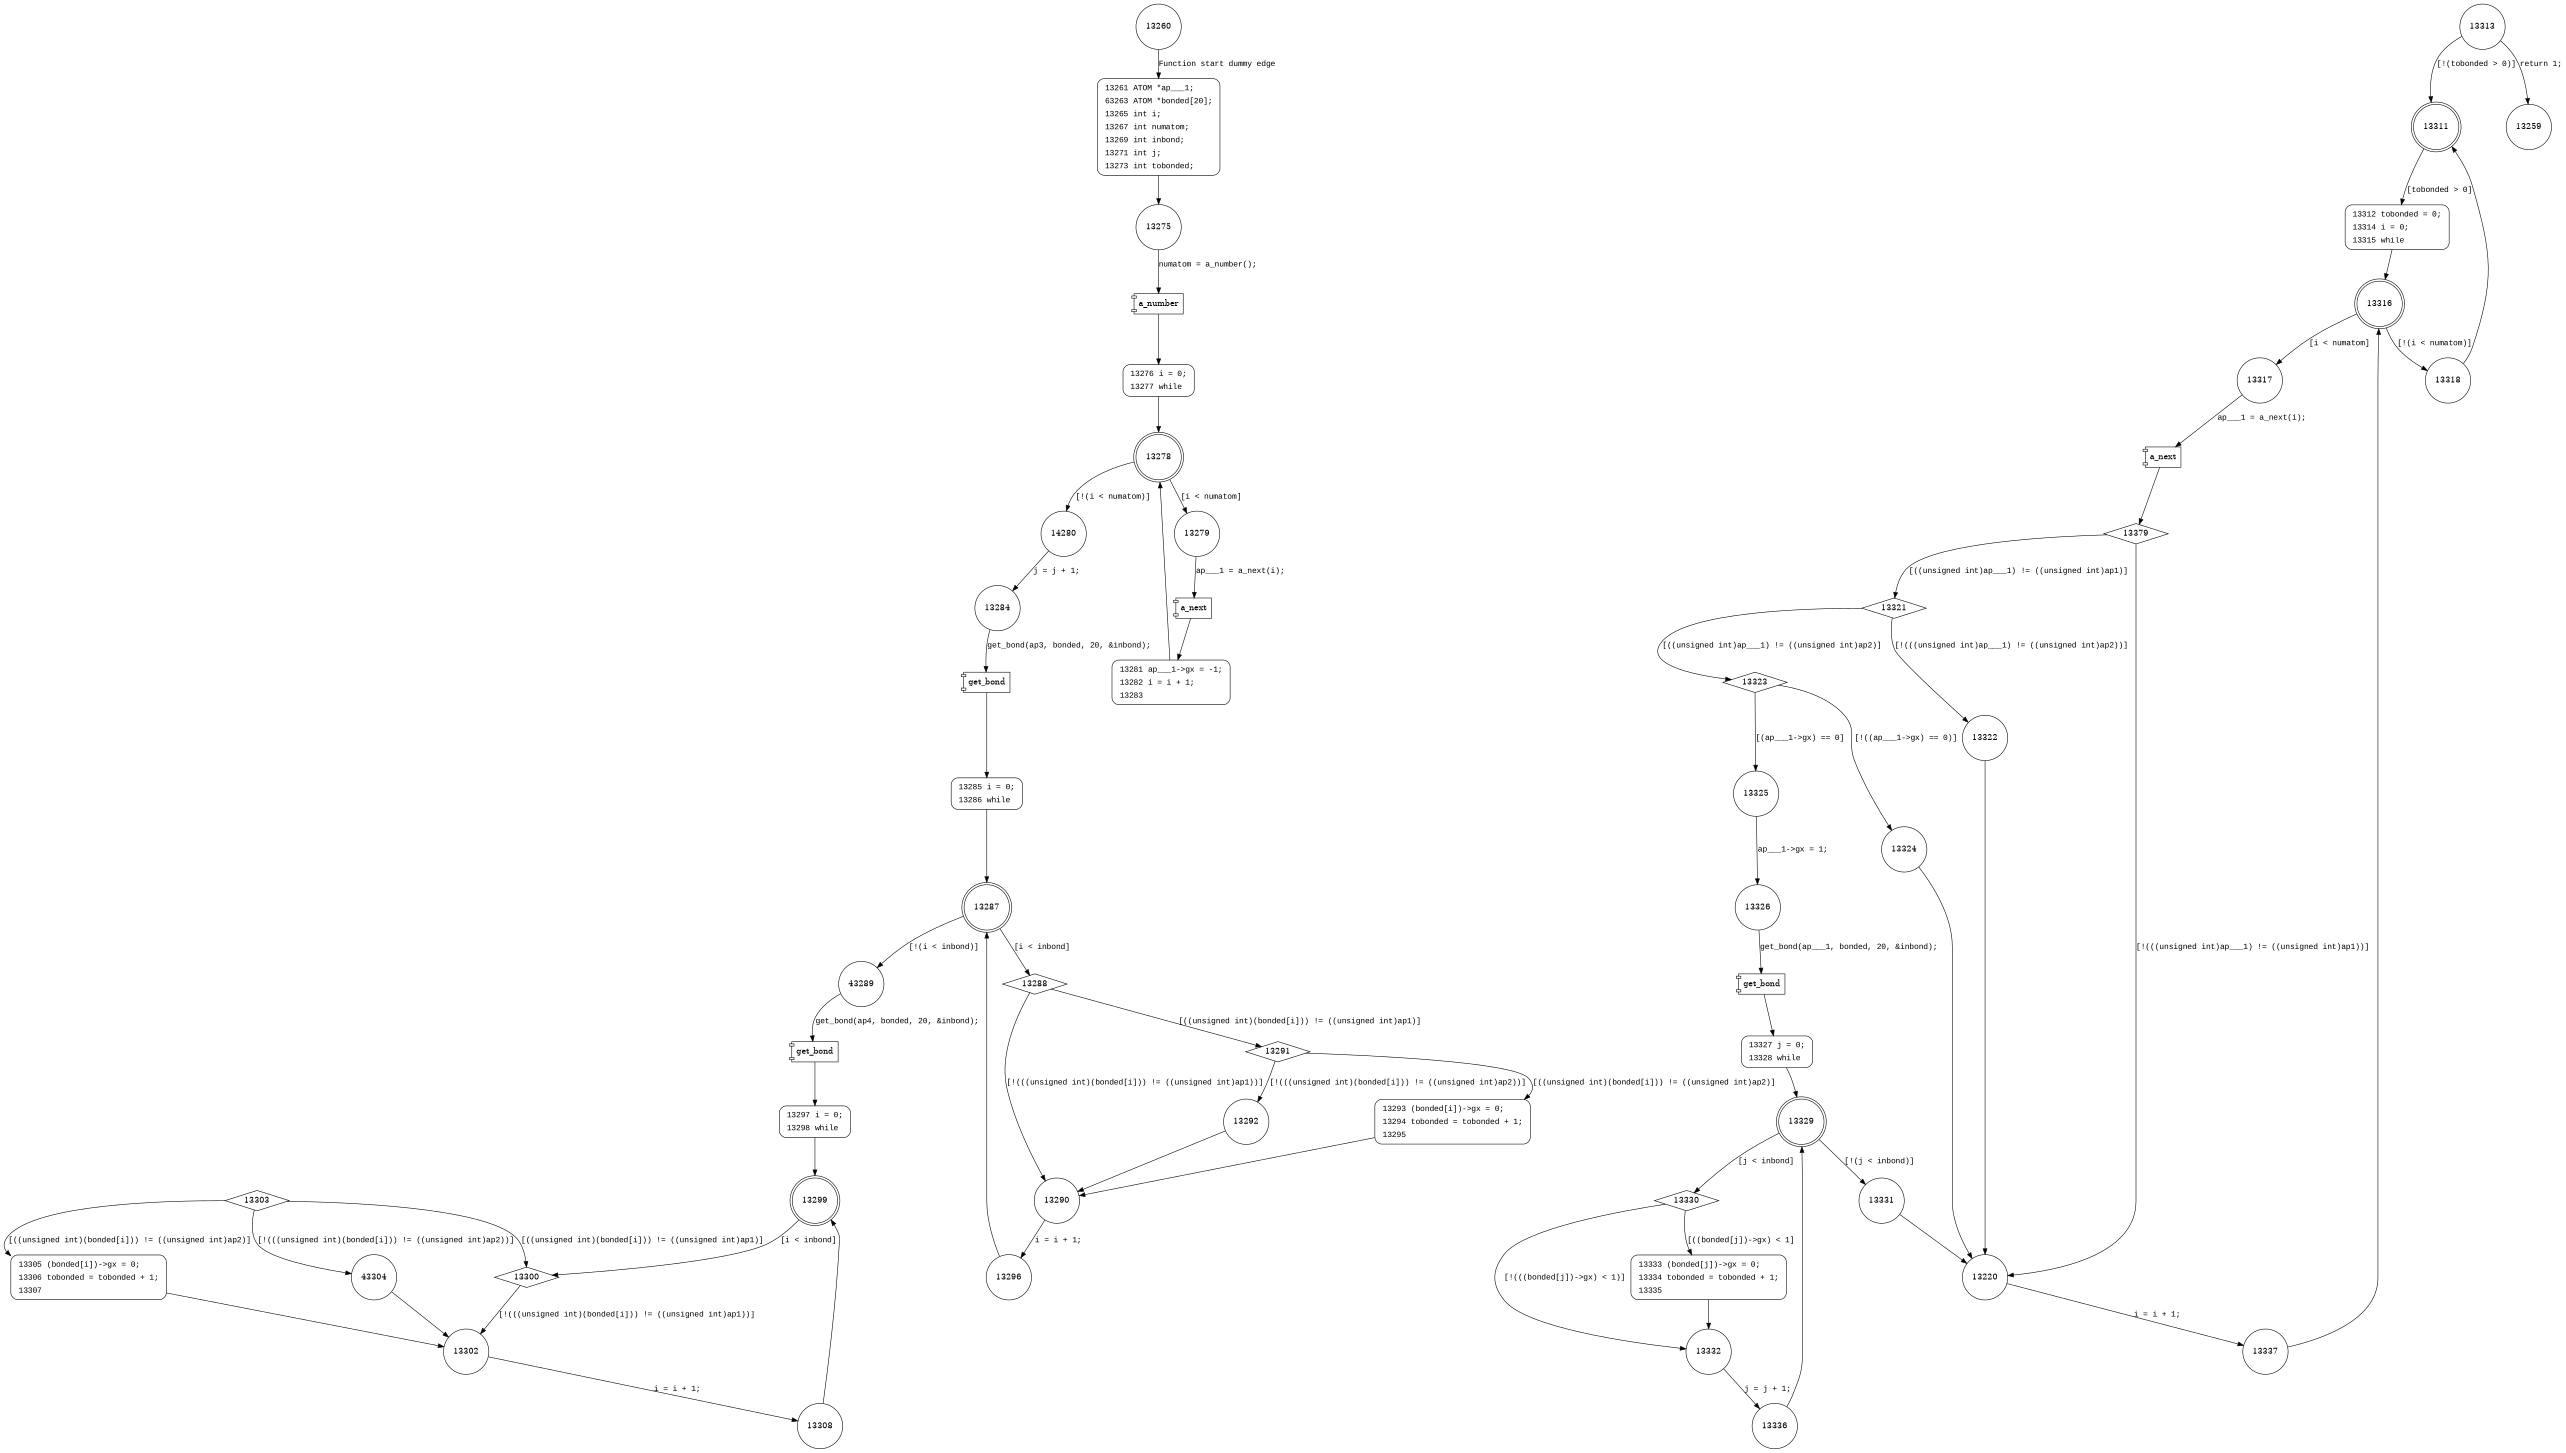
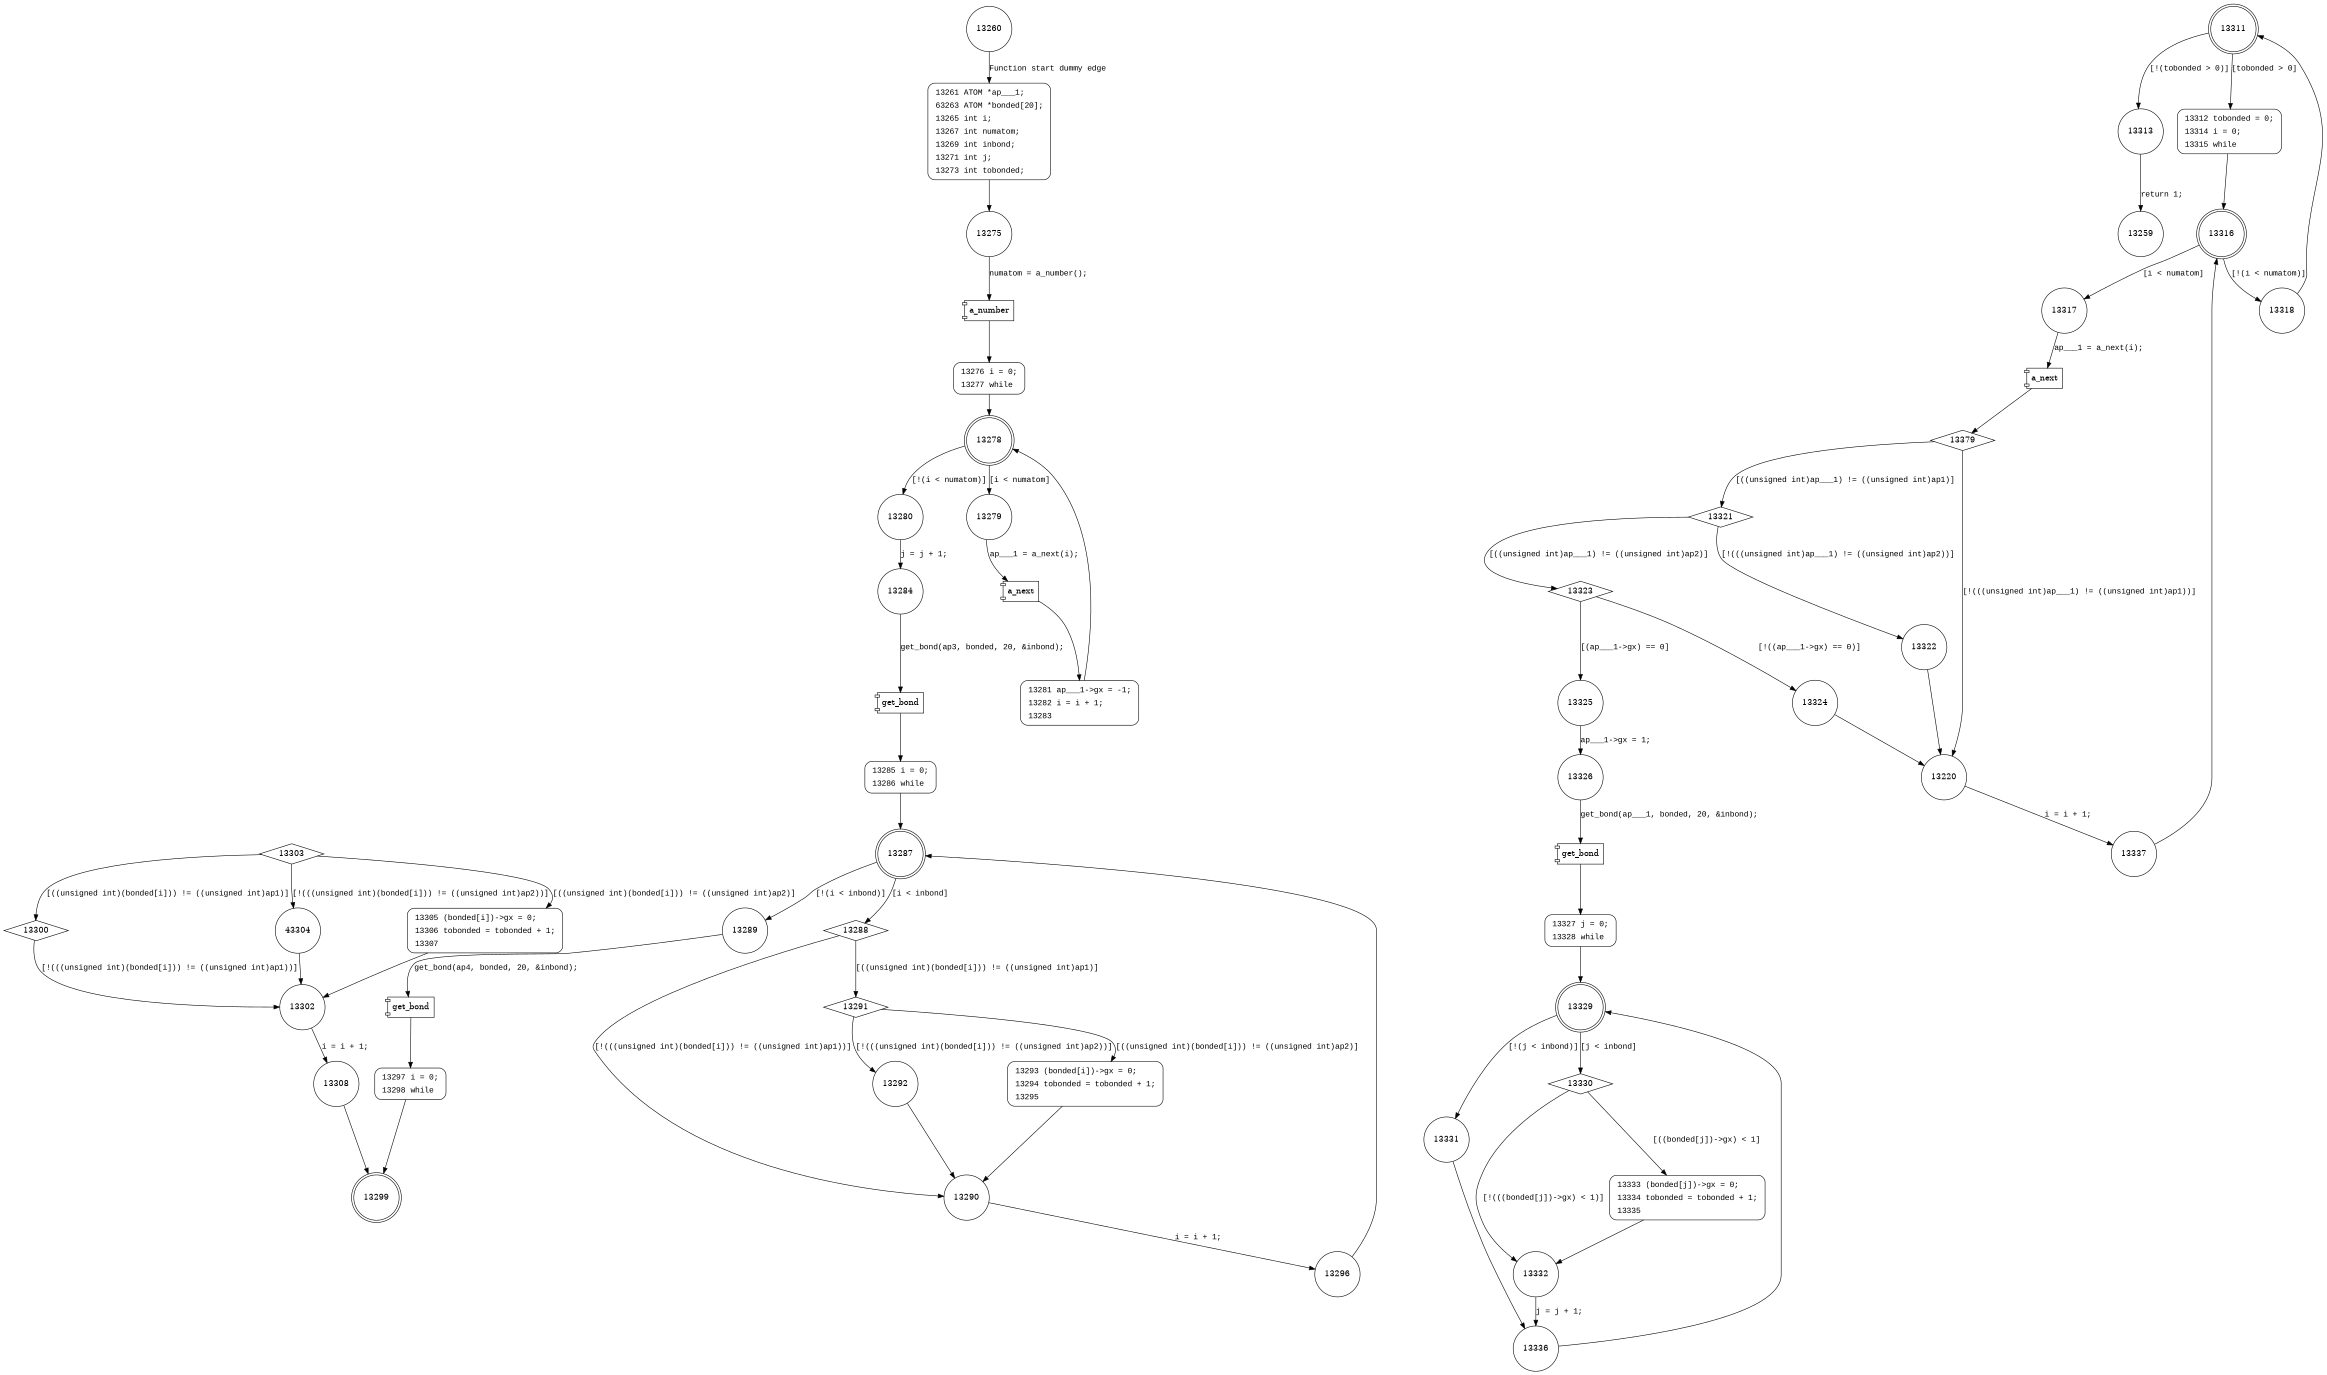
edge "13313" -> "13311": reversed
node "14280": label "14280" -> "13280"
node "43289": label "43289" -> "13289"
edge "13331" -> "13220": now "13331" -> "13336"
edge "13299" -> "13300": removed, label "[i < inbond]"
